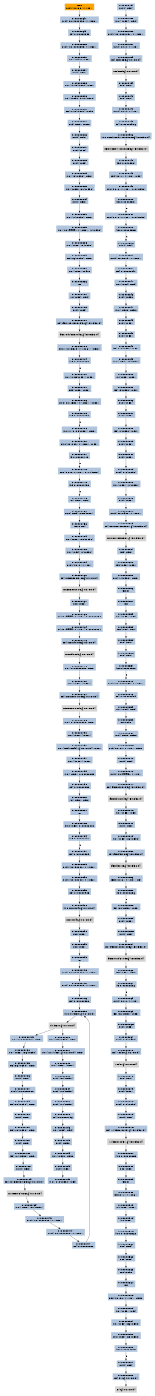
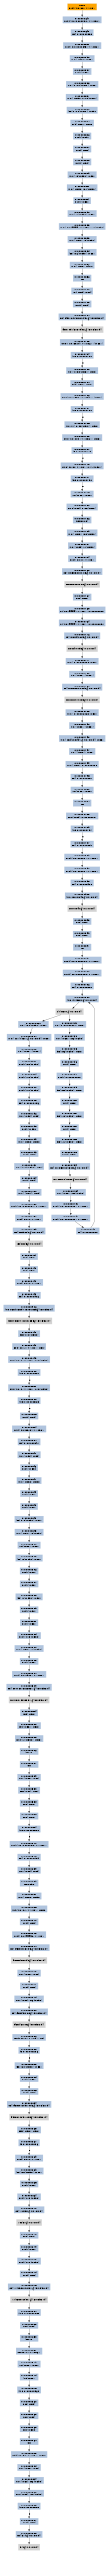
edge "0x010014dc movl 0xc(%ebp), %esi" -> "0x010014df pushl %edi": added
